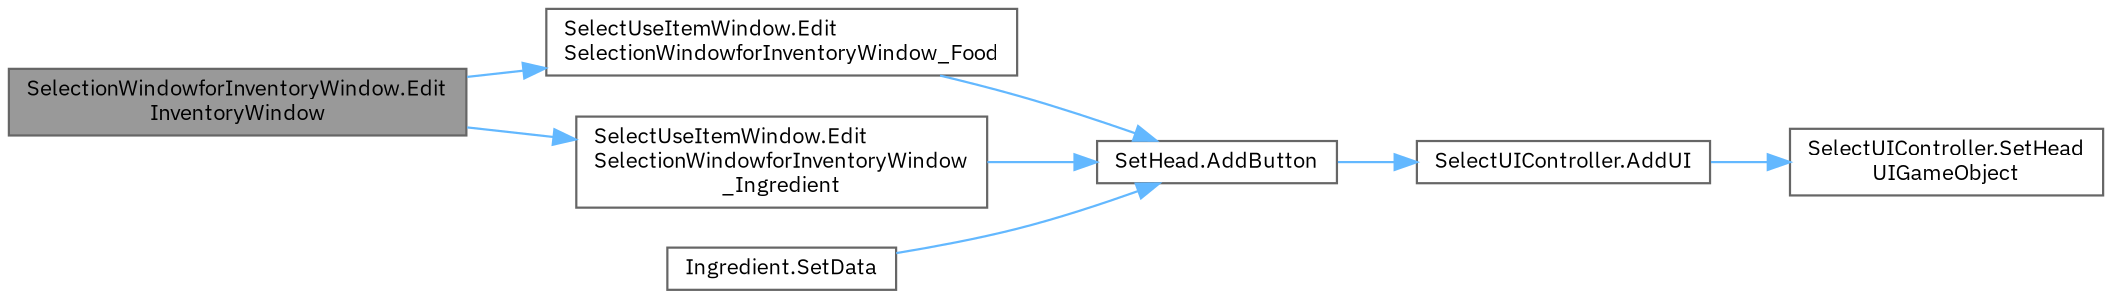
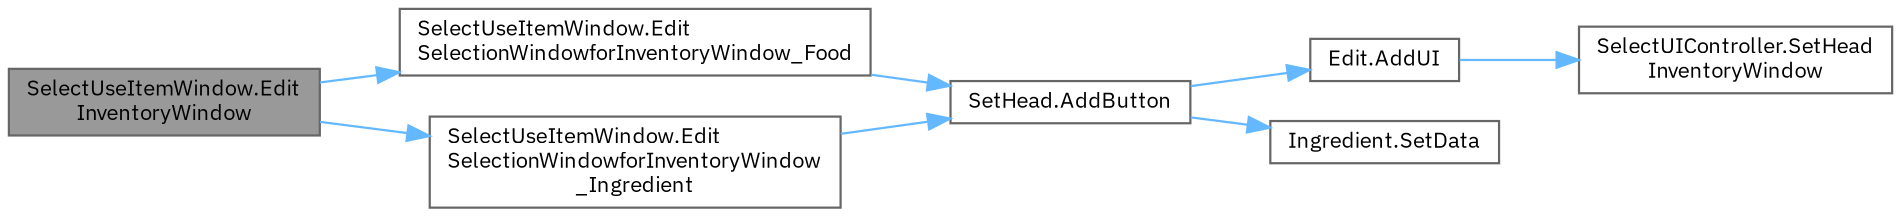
node "SelectionWindowforInventoryWindow.Edit InventoryWindow": label "SelectionWindowforInventoryWindow.Edit InventoryWindow" -> "SelectUseItemWindow.Edit InventoryWindow"
node "SelectUIController.AddUI": label "SelectUIController.AddUI" -> "Edit.AddUI"
node "SelectUIController.SetHead UIGameObject": label "SelectUIController.SetHead UIGameObject" -> "SelectUIController.SetHead InventoryWindow"
edge "Ingredient.SetData" -> "SetHead.AddButton": reversed
